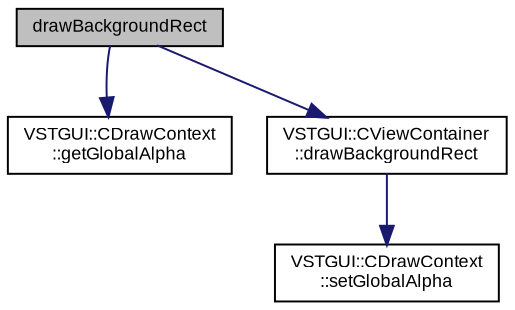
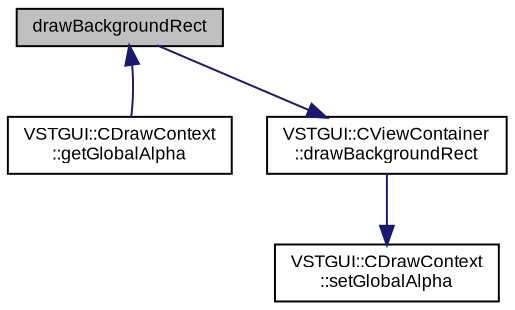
edge "drawBackgroundRect" -> "VSTGUI::CDrawContext ::getGlobalAlpha": reversed
